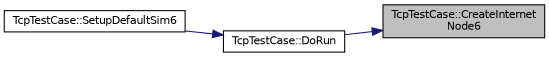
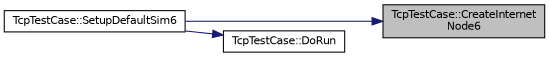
edge "TcpTestCase::DoRun" -> "TcpTestCase::CreateInternet Node6": now "TcpTestCase::SetupDefaultSim6" -> "TcpTestCase::CreateInternet Node6"
